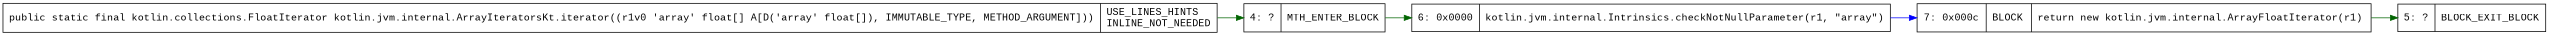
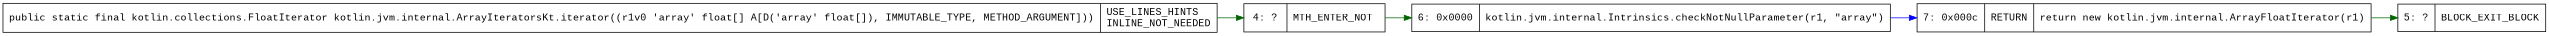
node "4: ?": text "MTH_ENTER_BLOCK" -> "MTH_ENTER_NOT"
node "7: 0x000c": text "BLOCK" -> "RETURN"
